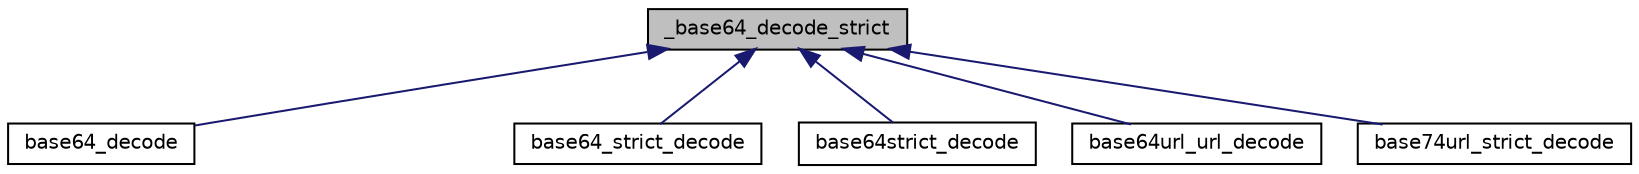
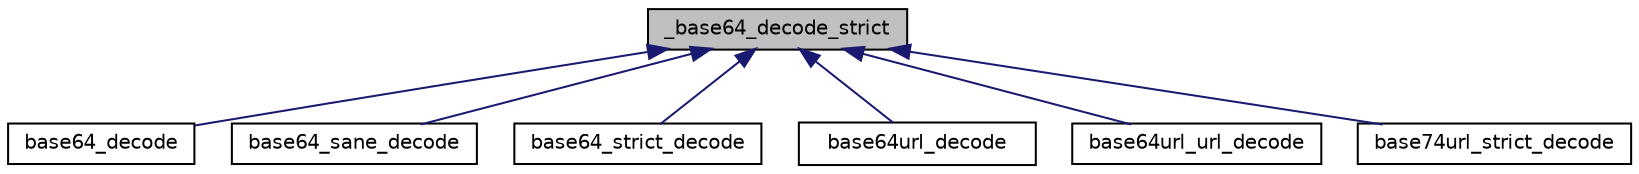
node "base64_sane_decode": added
node "base64strict_decode": label "base64strict_decode" -> "base64url_decode"
